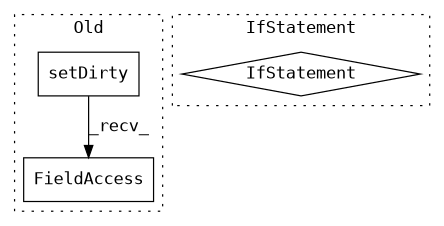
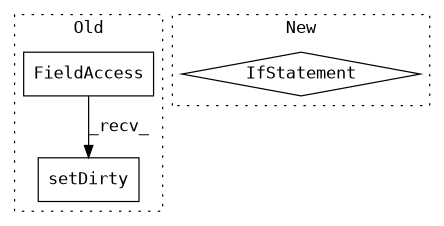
cluster "IfStatement": label "IfStatement" -> "New"
edge "setDirty" -> "FieldAccess": reversed
